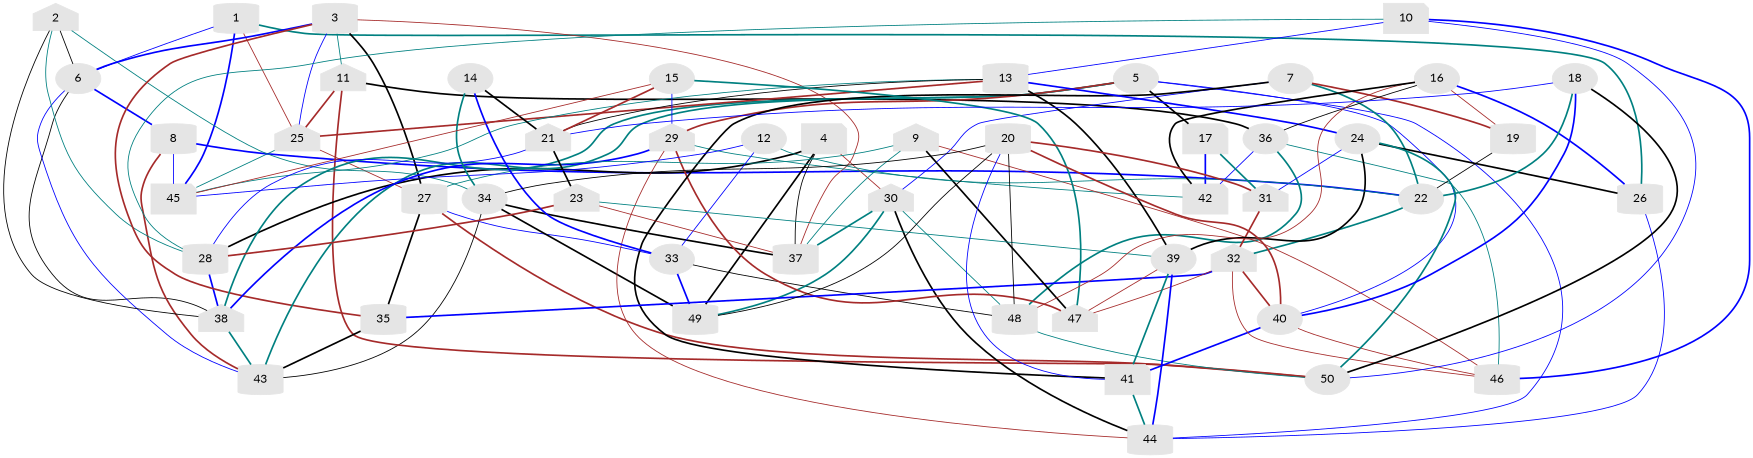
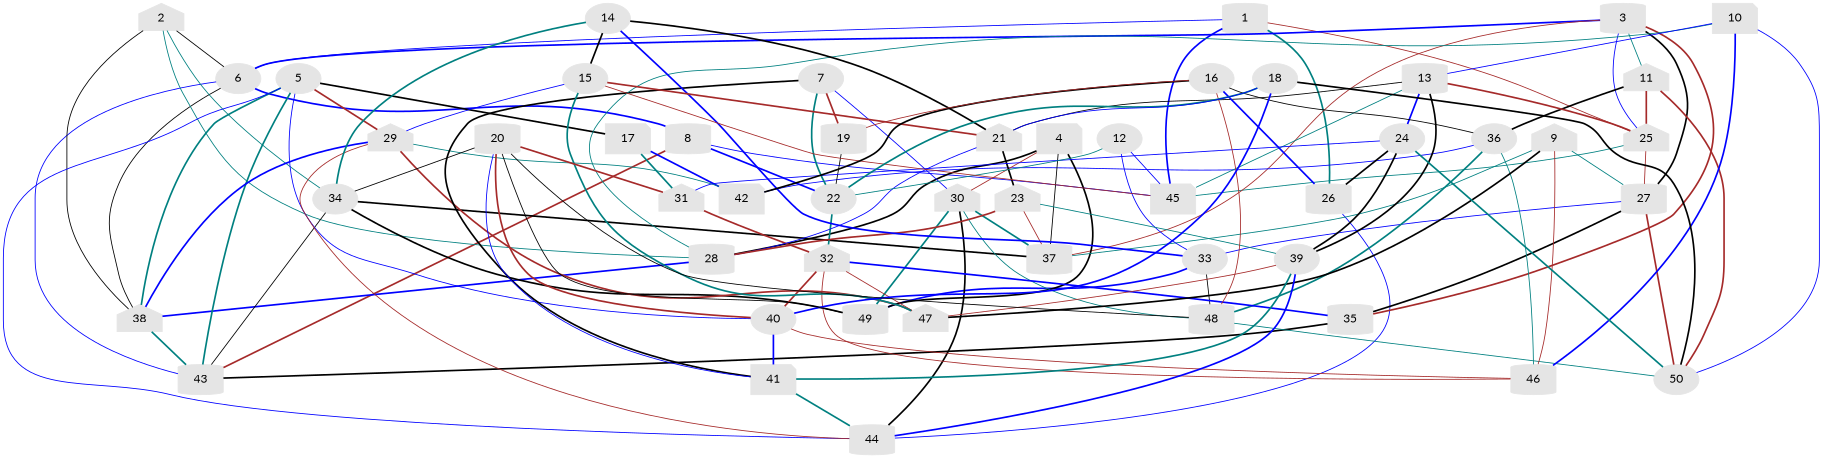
edge "14" -- "15": added
